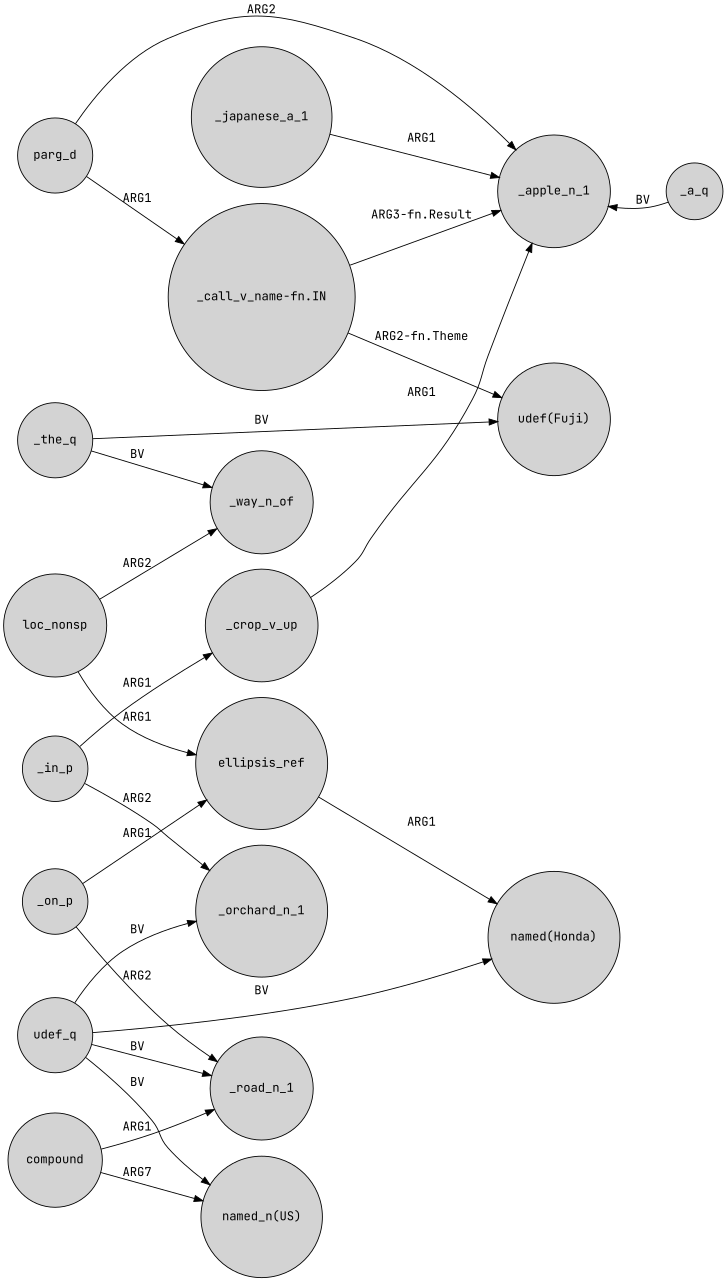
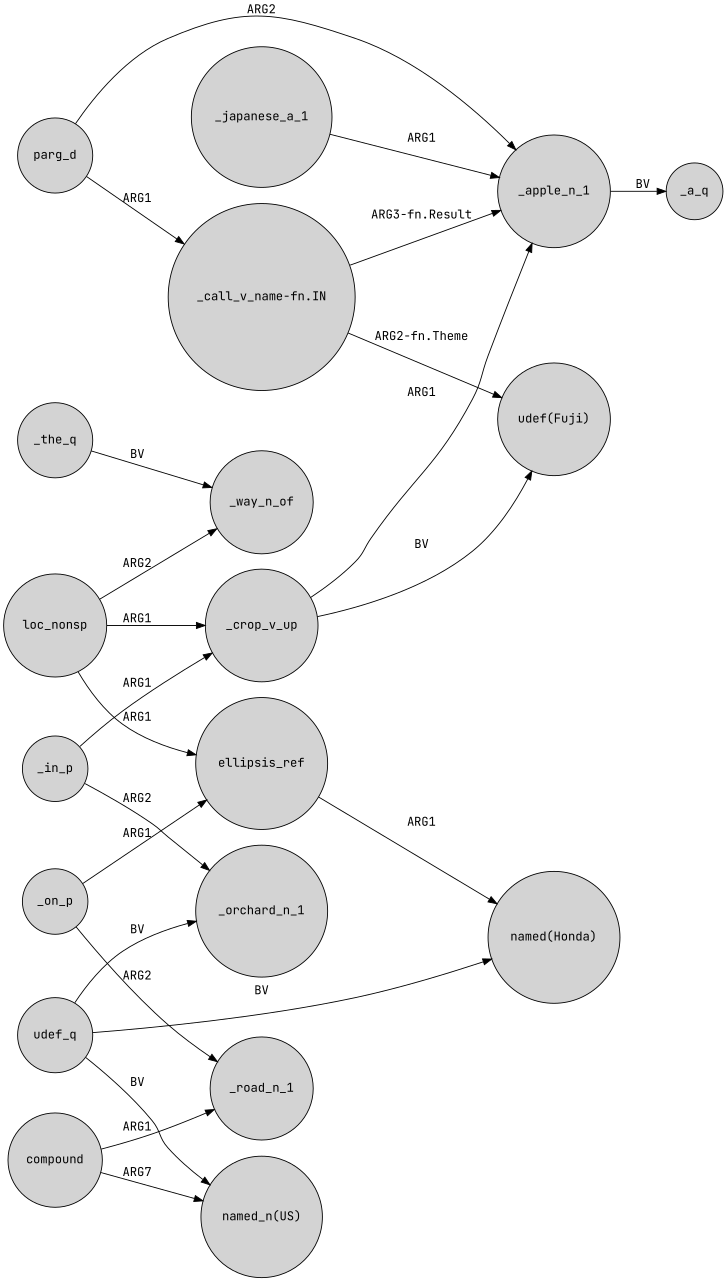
edge "_a_q" -> "_apple_n_1": reversed
edge "_the_q" -> "udef(Fuji)": now "_crop_v_up" -> "udef(Fuji)"
edge "loc_nonsp" -> "_crop_v_up": added, label "ARG1"
edge "udef_q" -> "_road_n_1": removed, label "BV"
